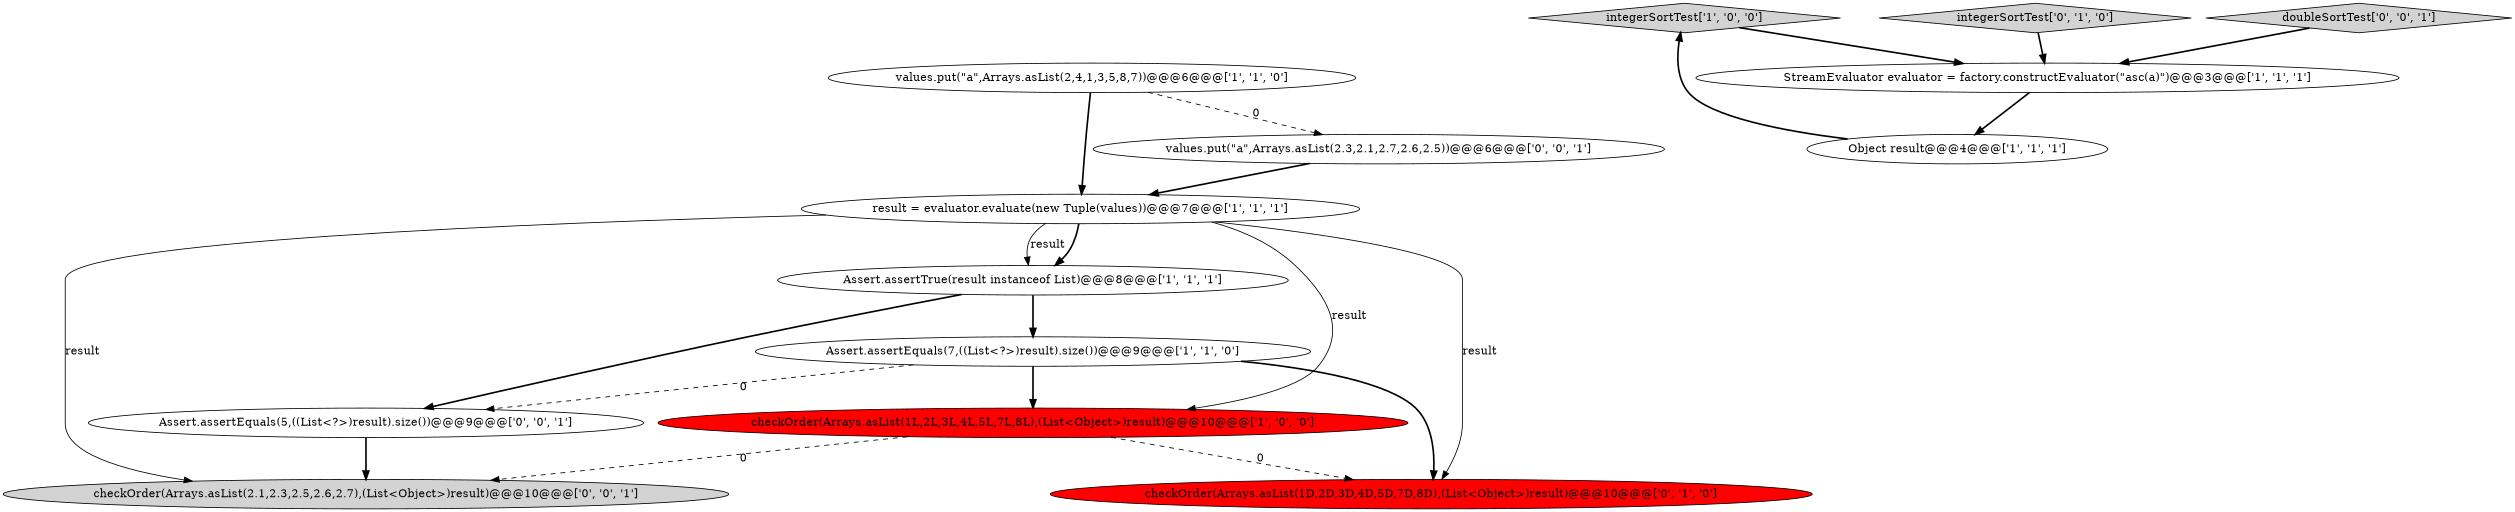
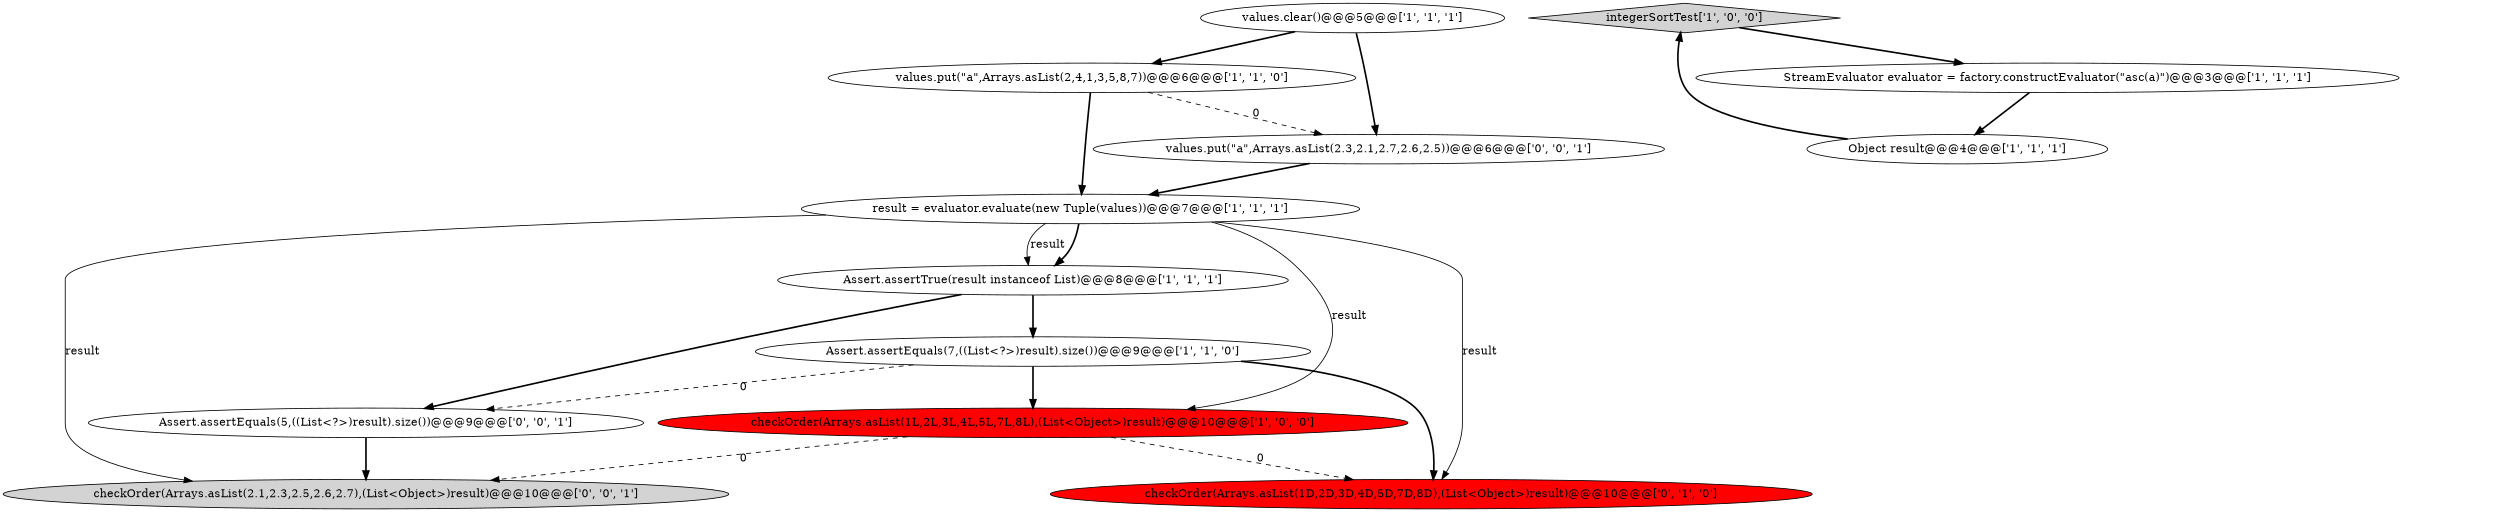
node "values.clear()@@@5@@@['1', '1', '1']": added
node "integerSortTest['0', '1', '0']": removed
node "doubleSortTest['0', '0', '1']": removed
